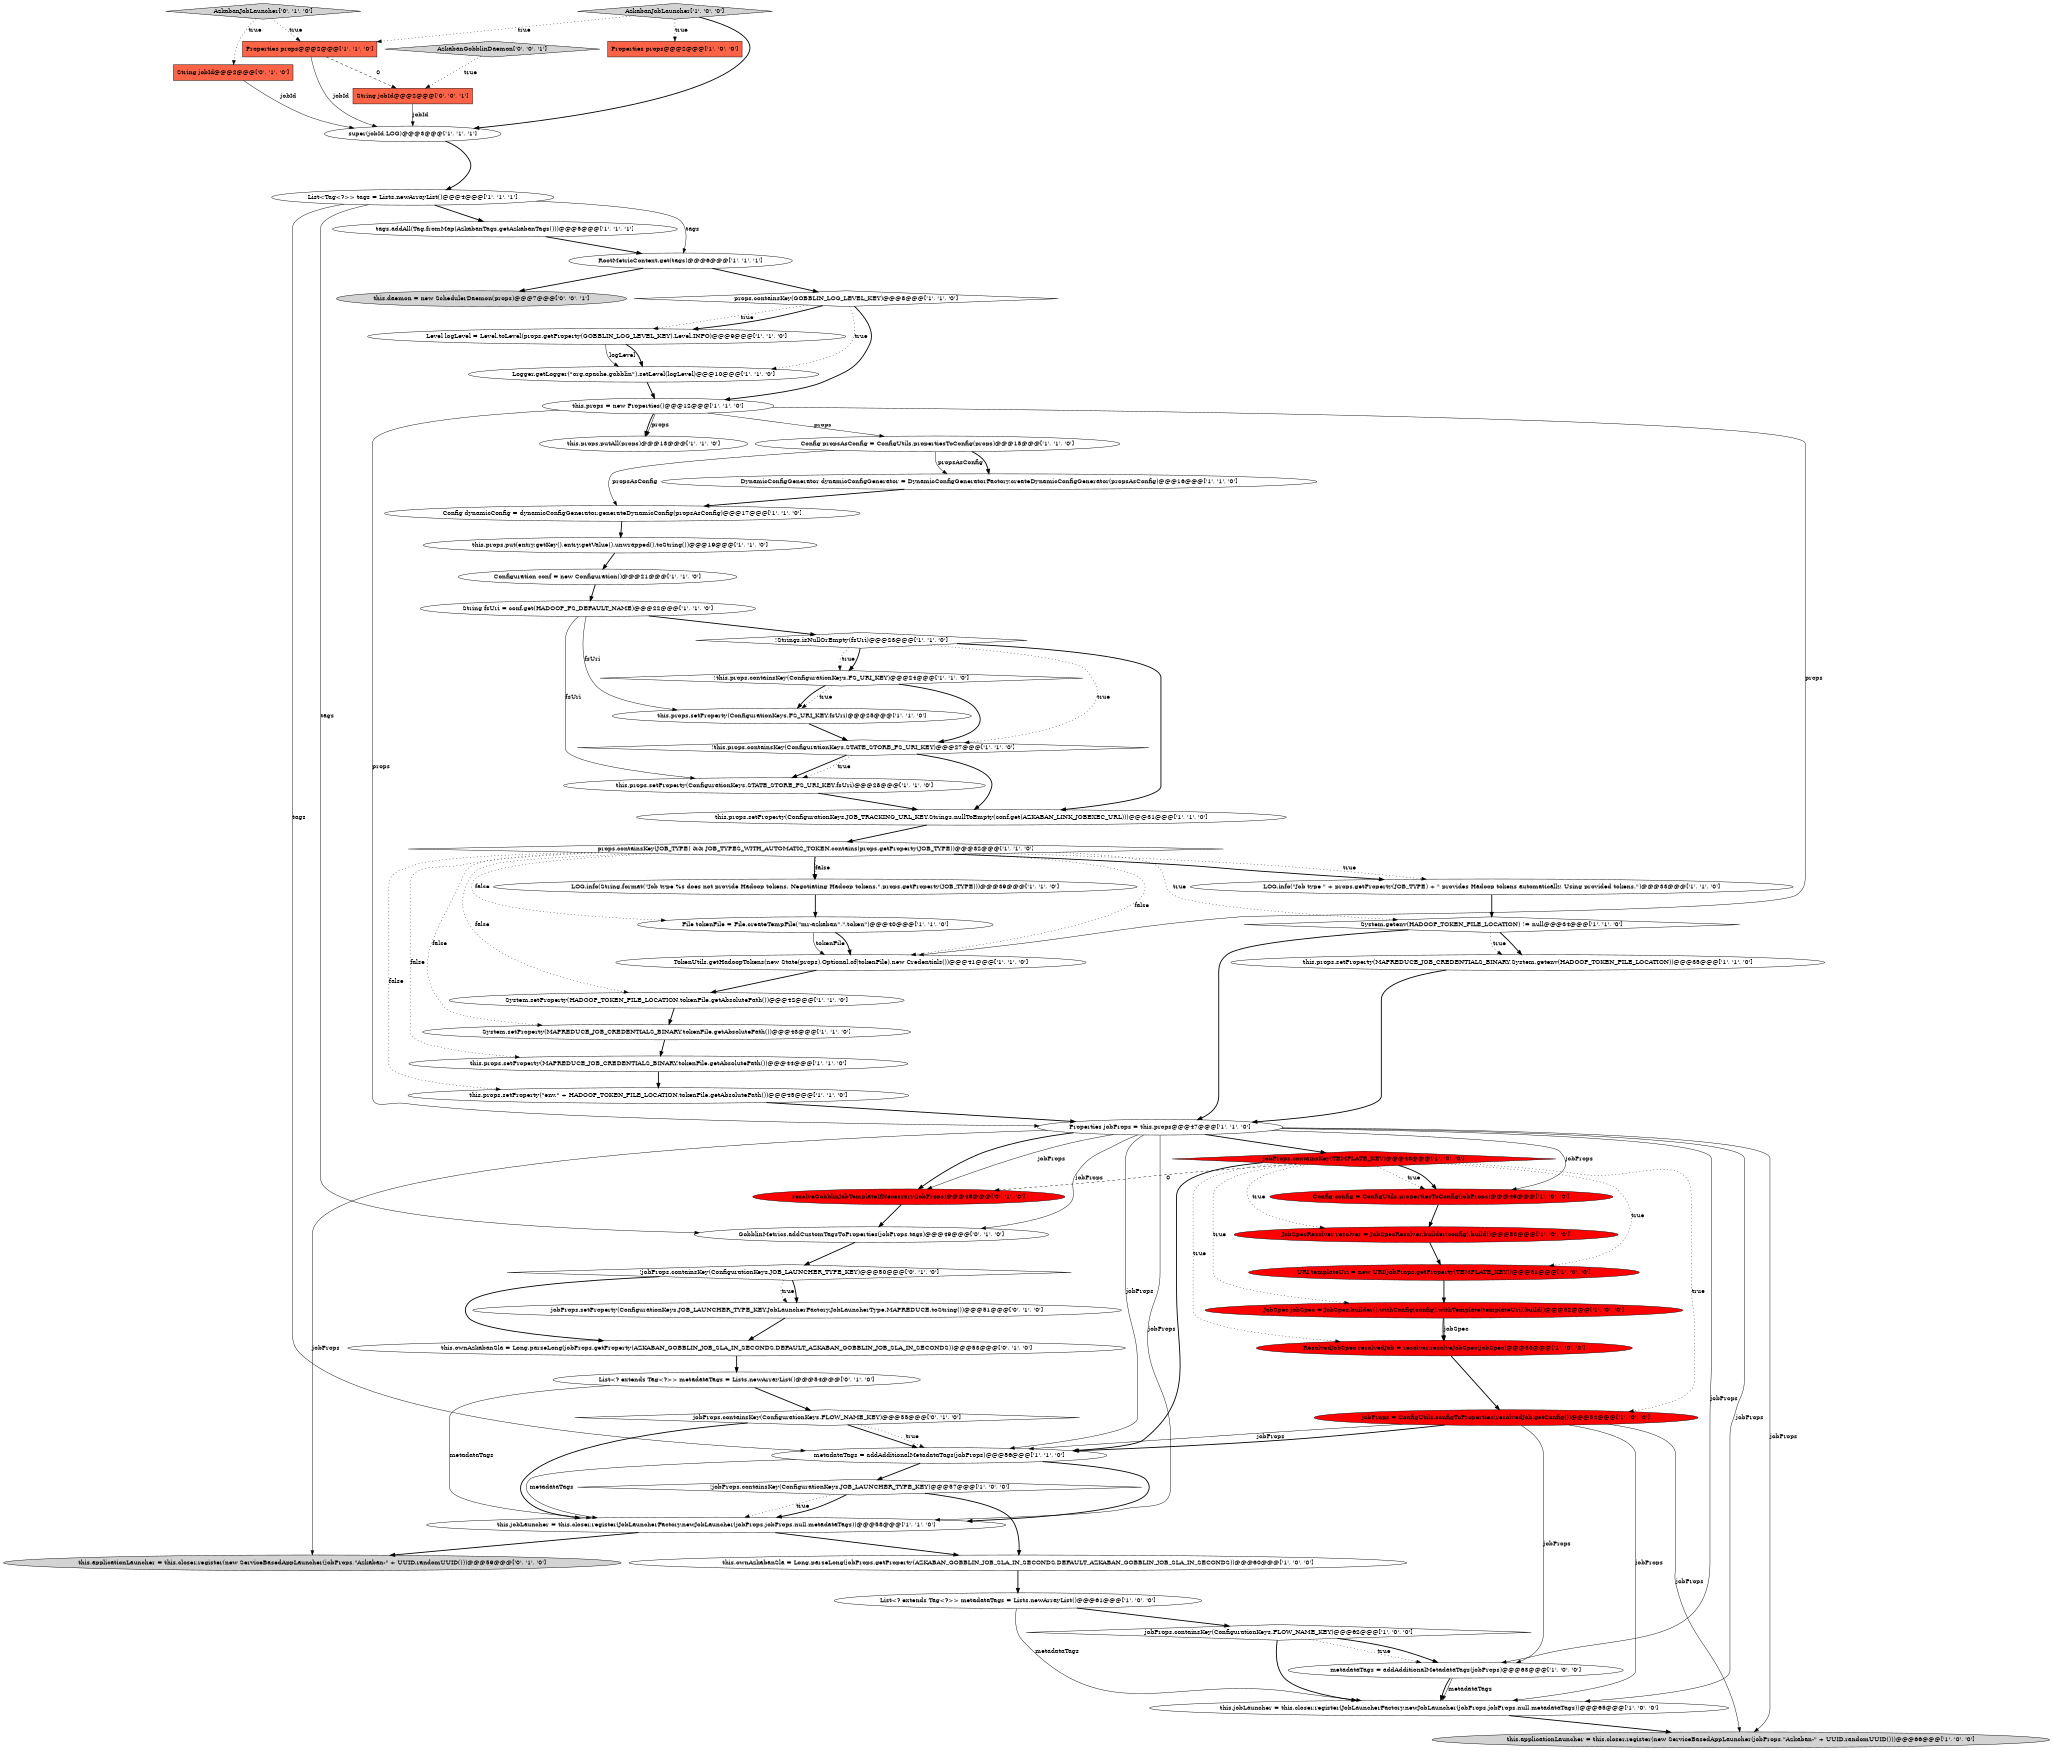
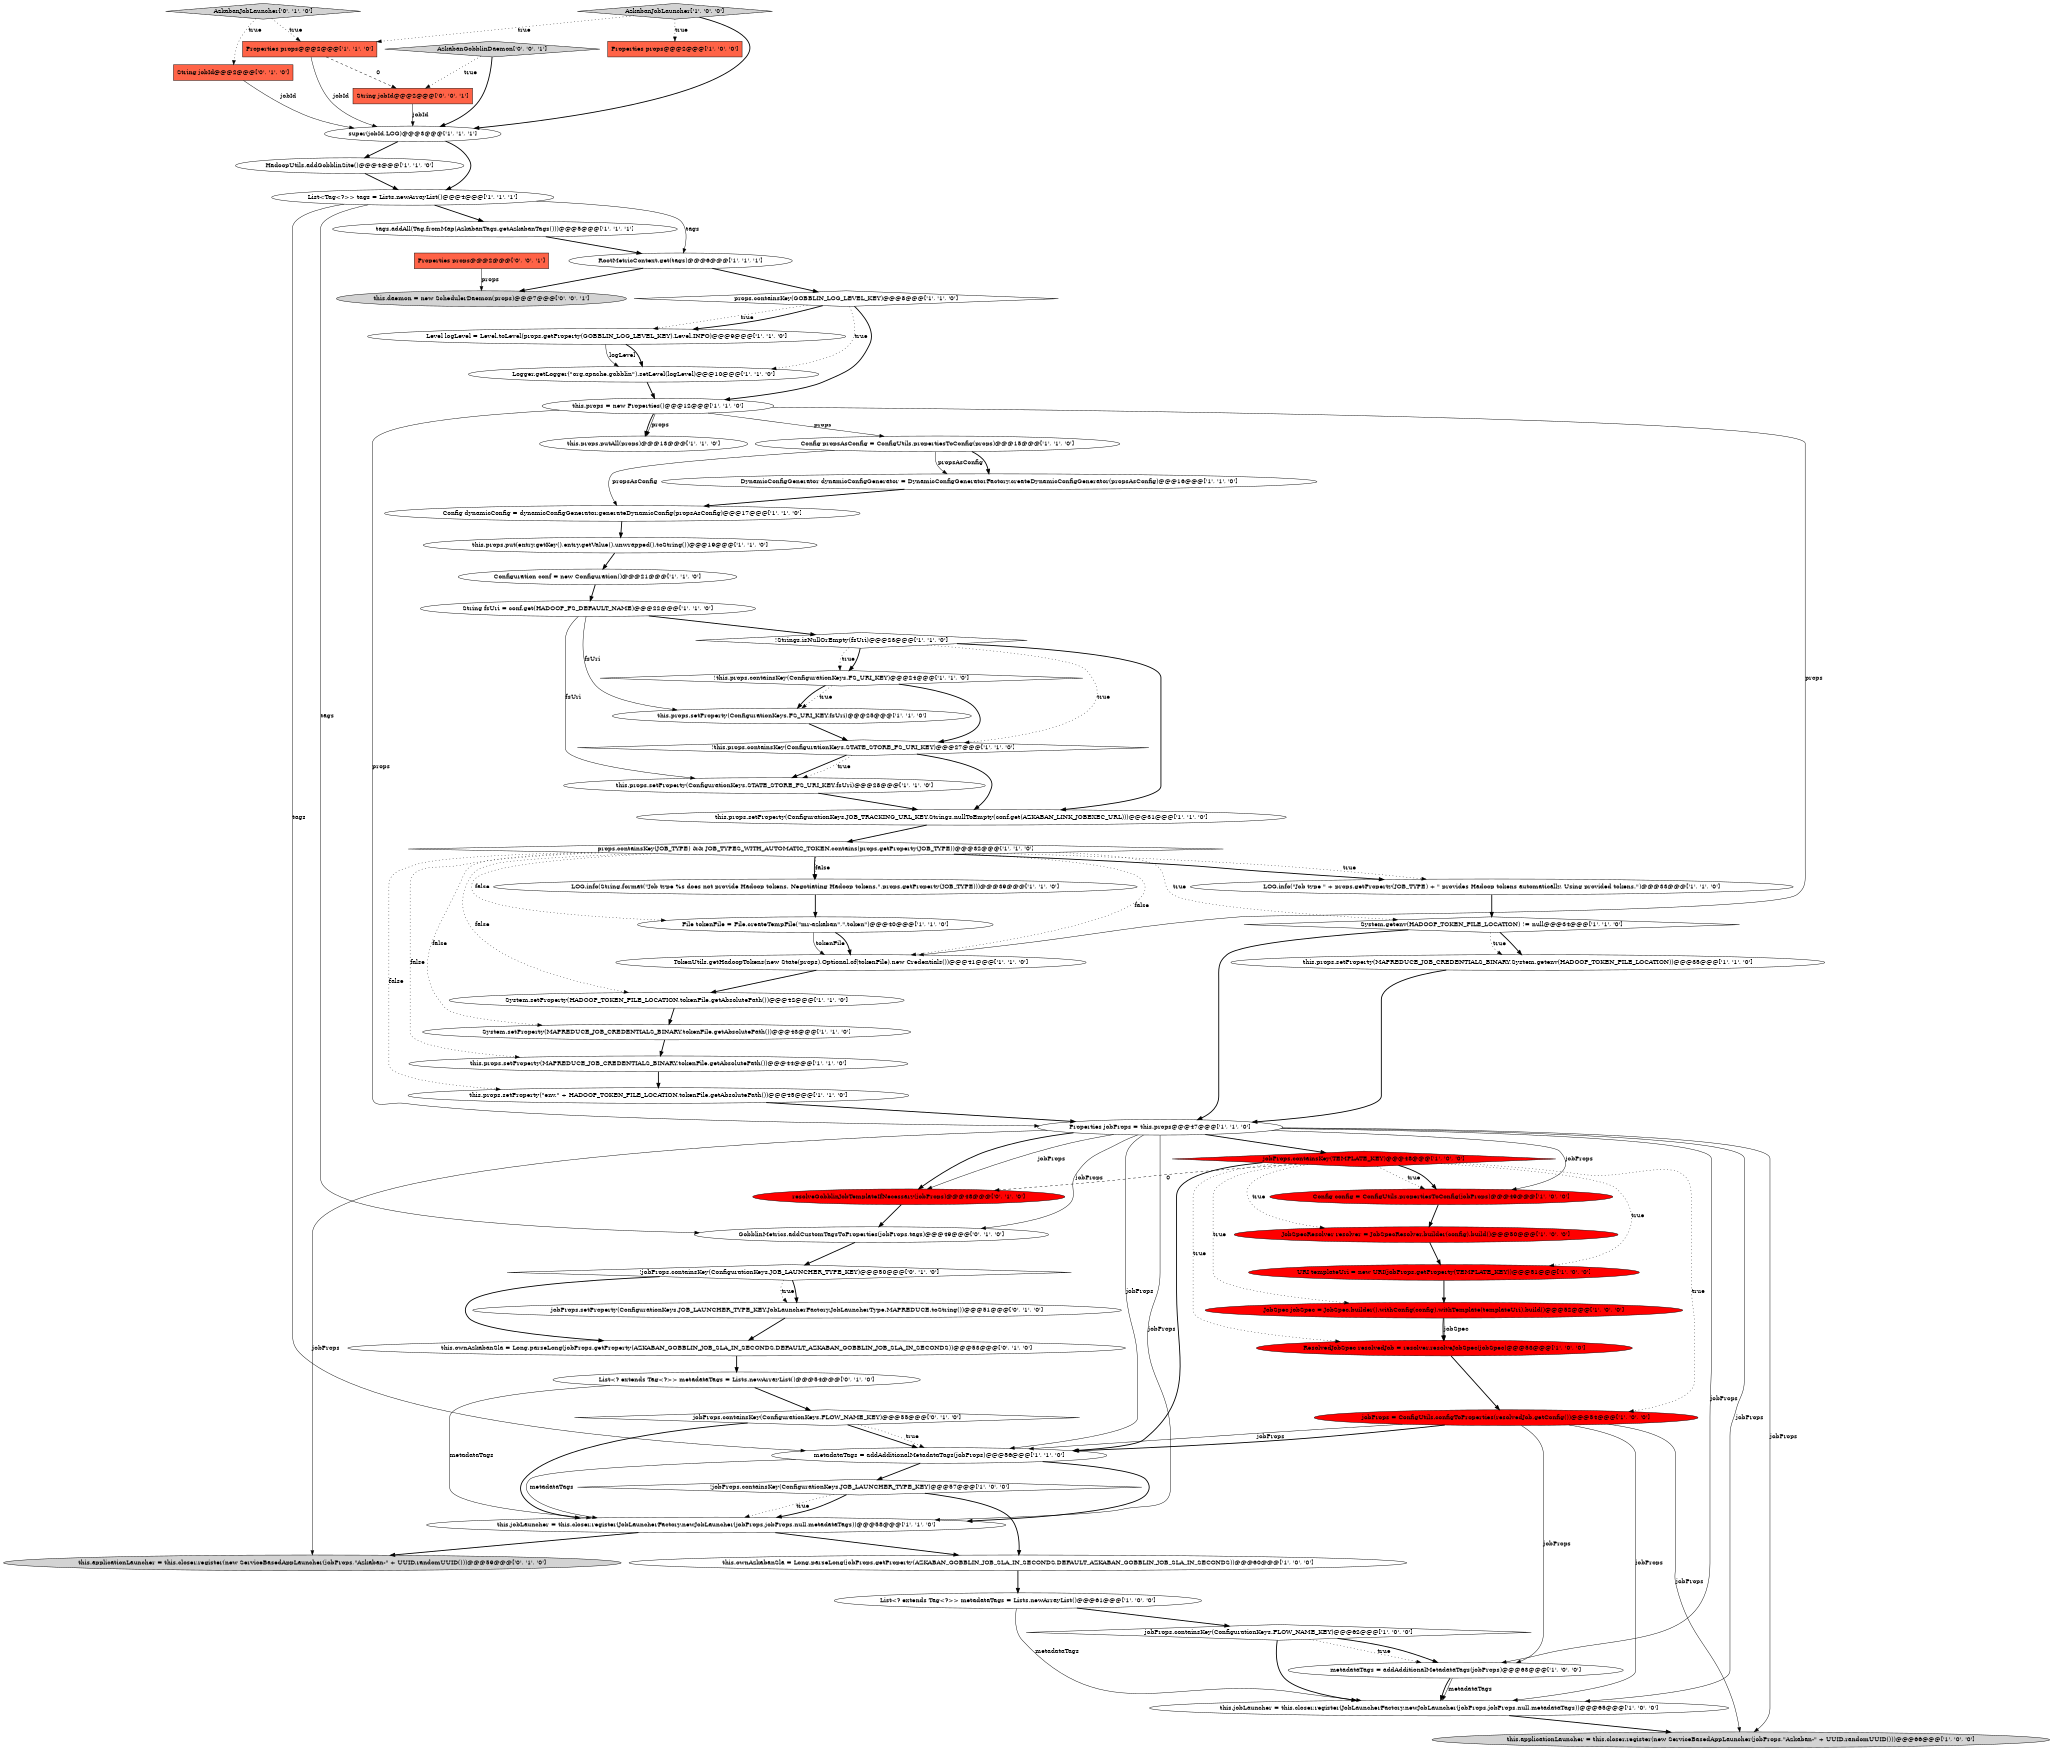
edge "AzkabanGobblinDaemon['0', '0', '1']" -> "super(jobId,LOG)@@@3@@@['1', '1', '1']": added
node "HadoopUtils.addGobblinSite()@@@4@@@['1', '1', '0']": added
node "Properties props@@@2@@@['0', '0', '1']": added
